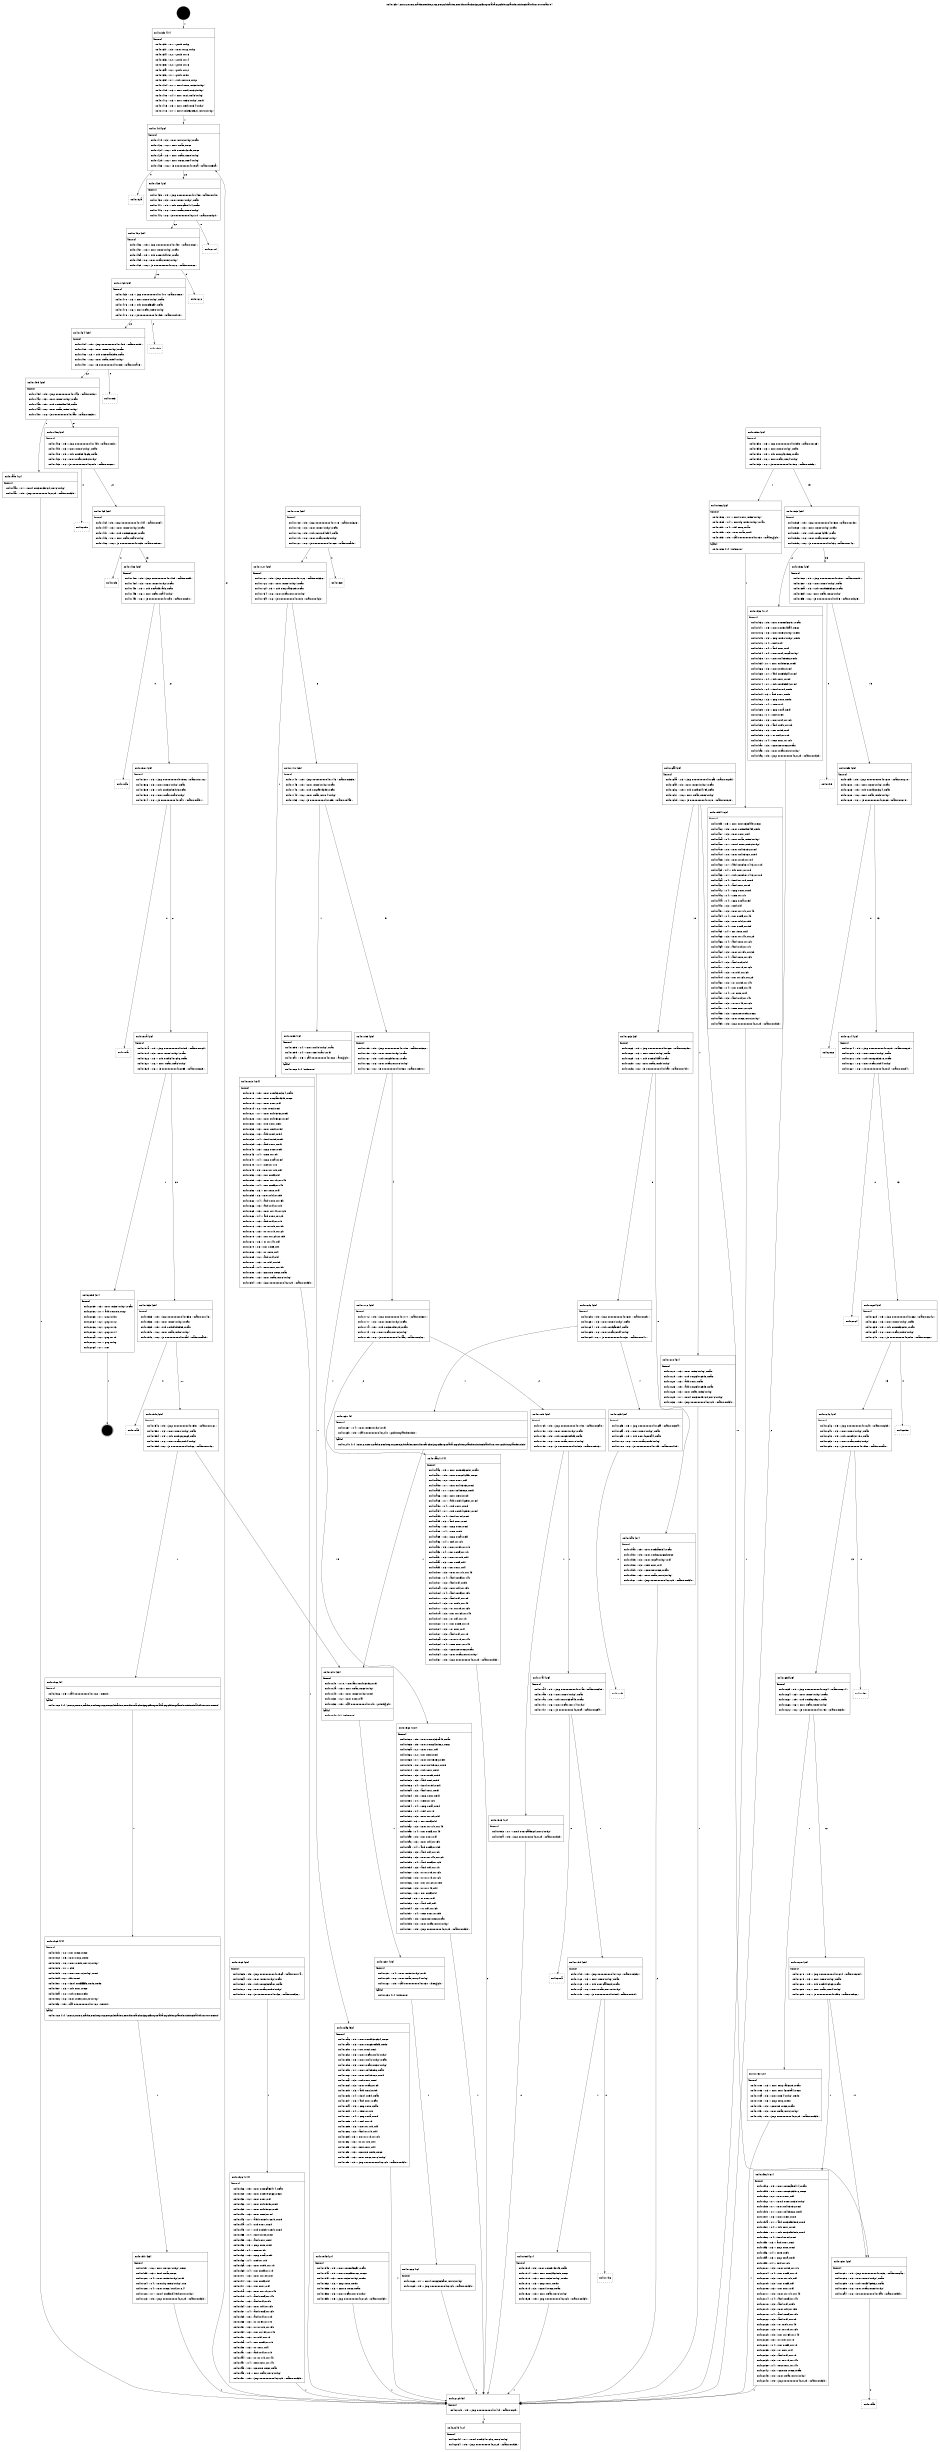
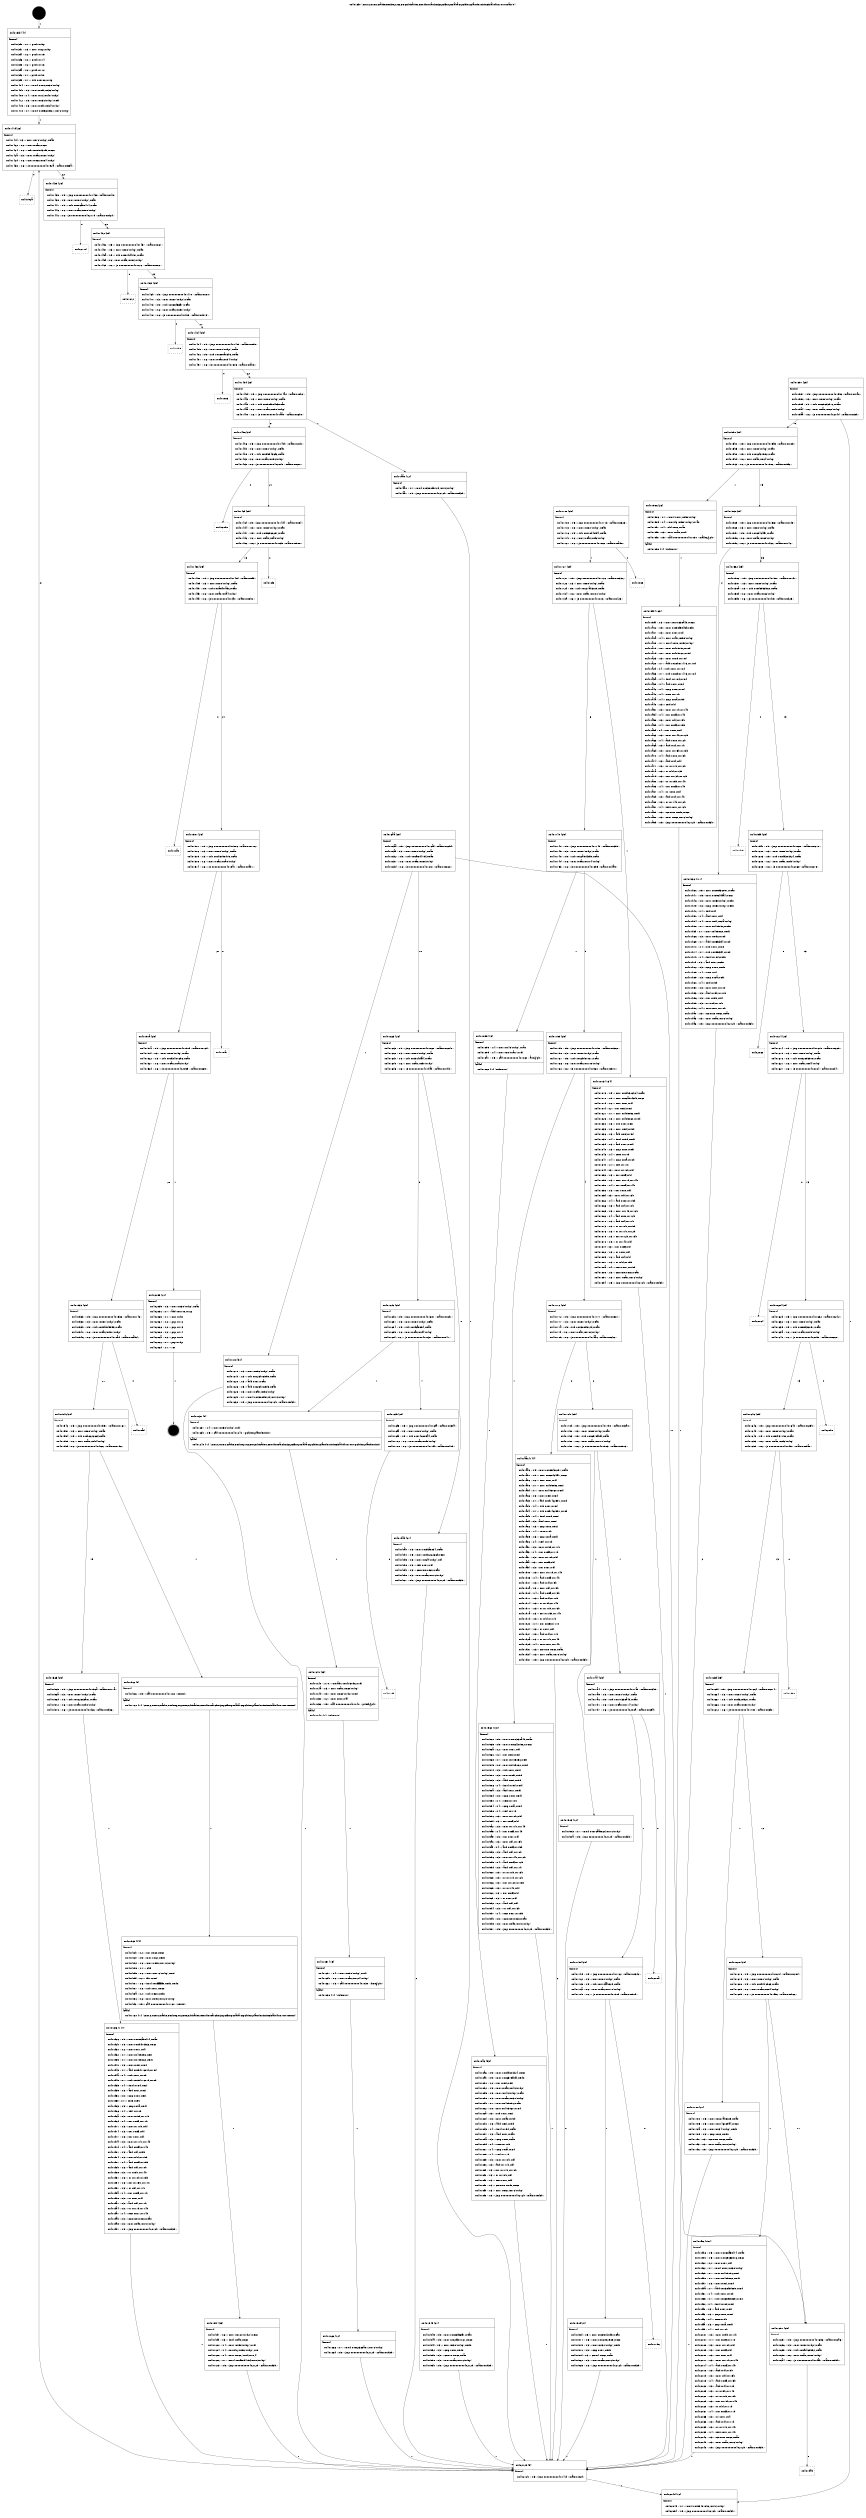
node "0x401597 [25]": added
edge "0x40154c [25]" -> "0x401c40 [23]": now "0x40154c [25]" -> "0x401565 [25]"
